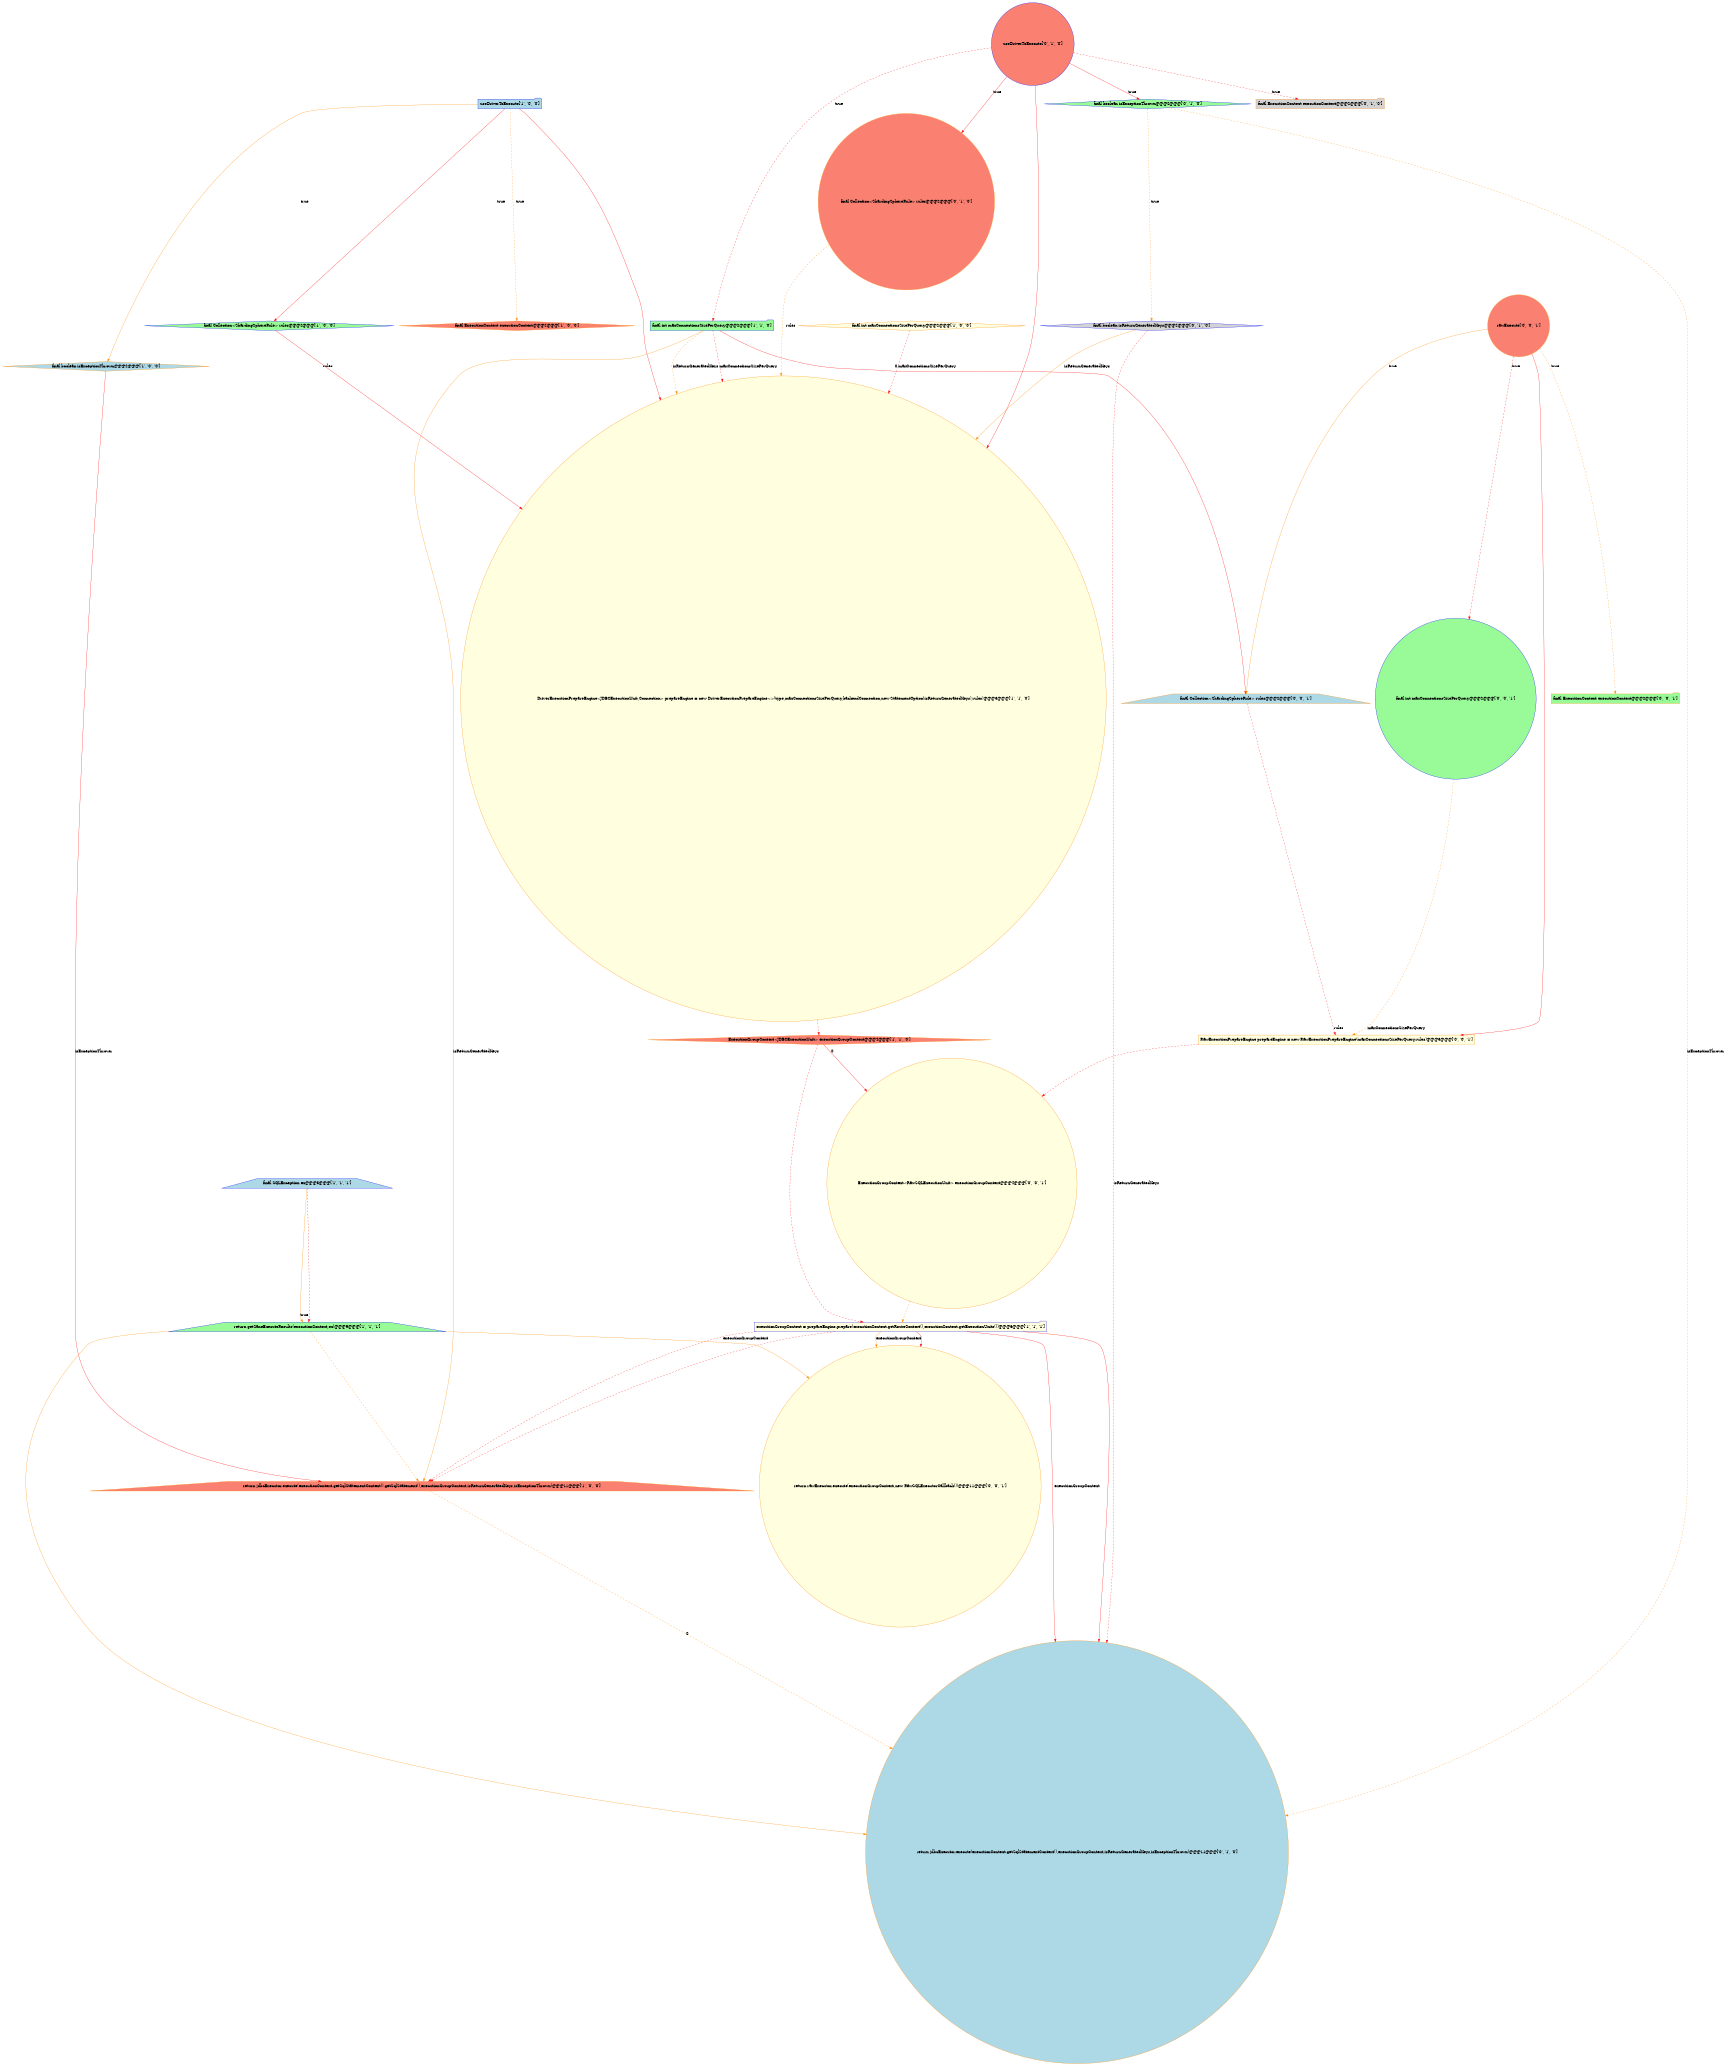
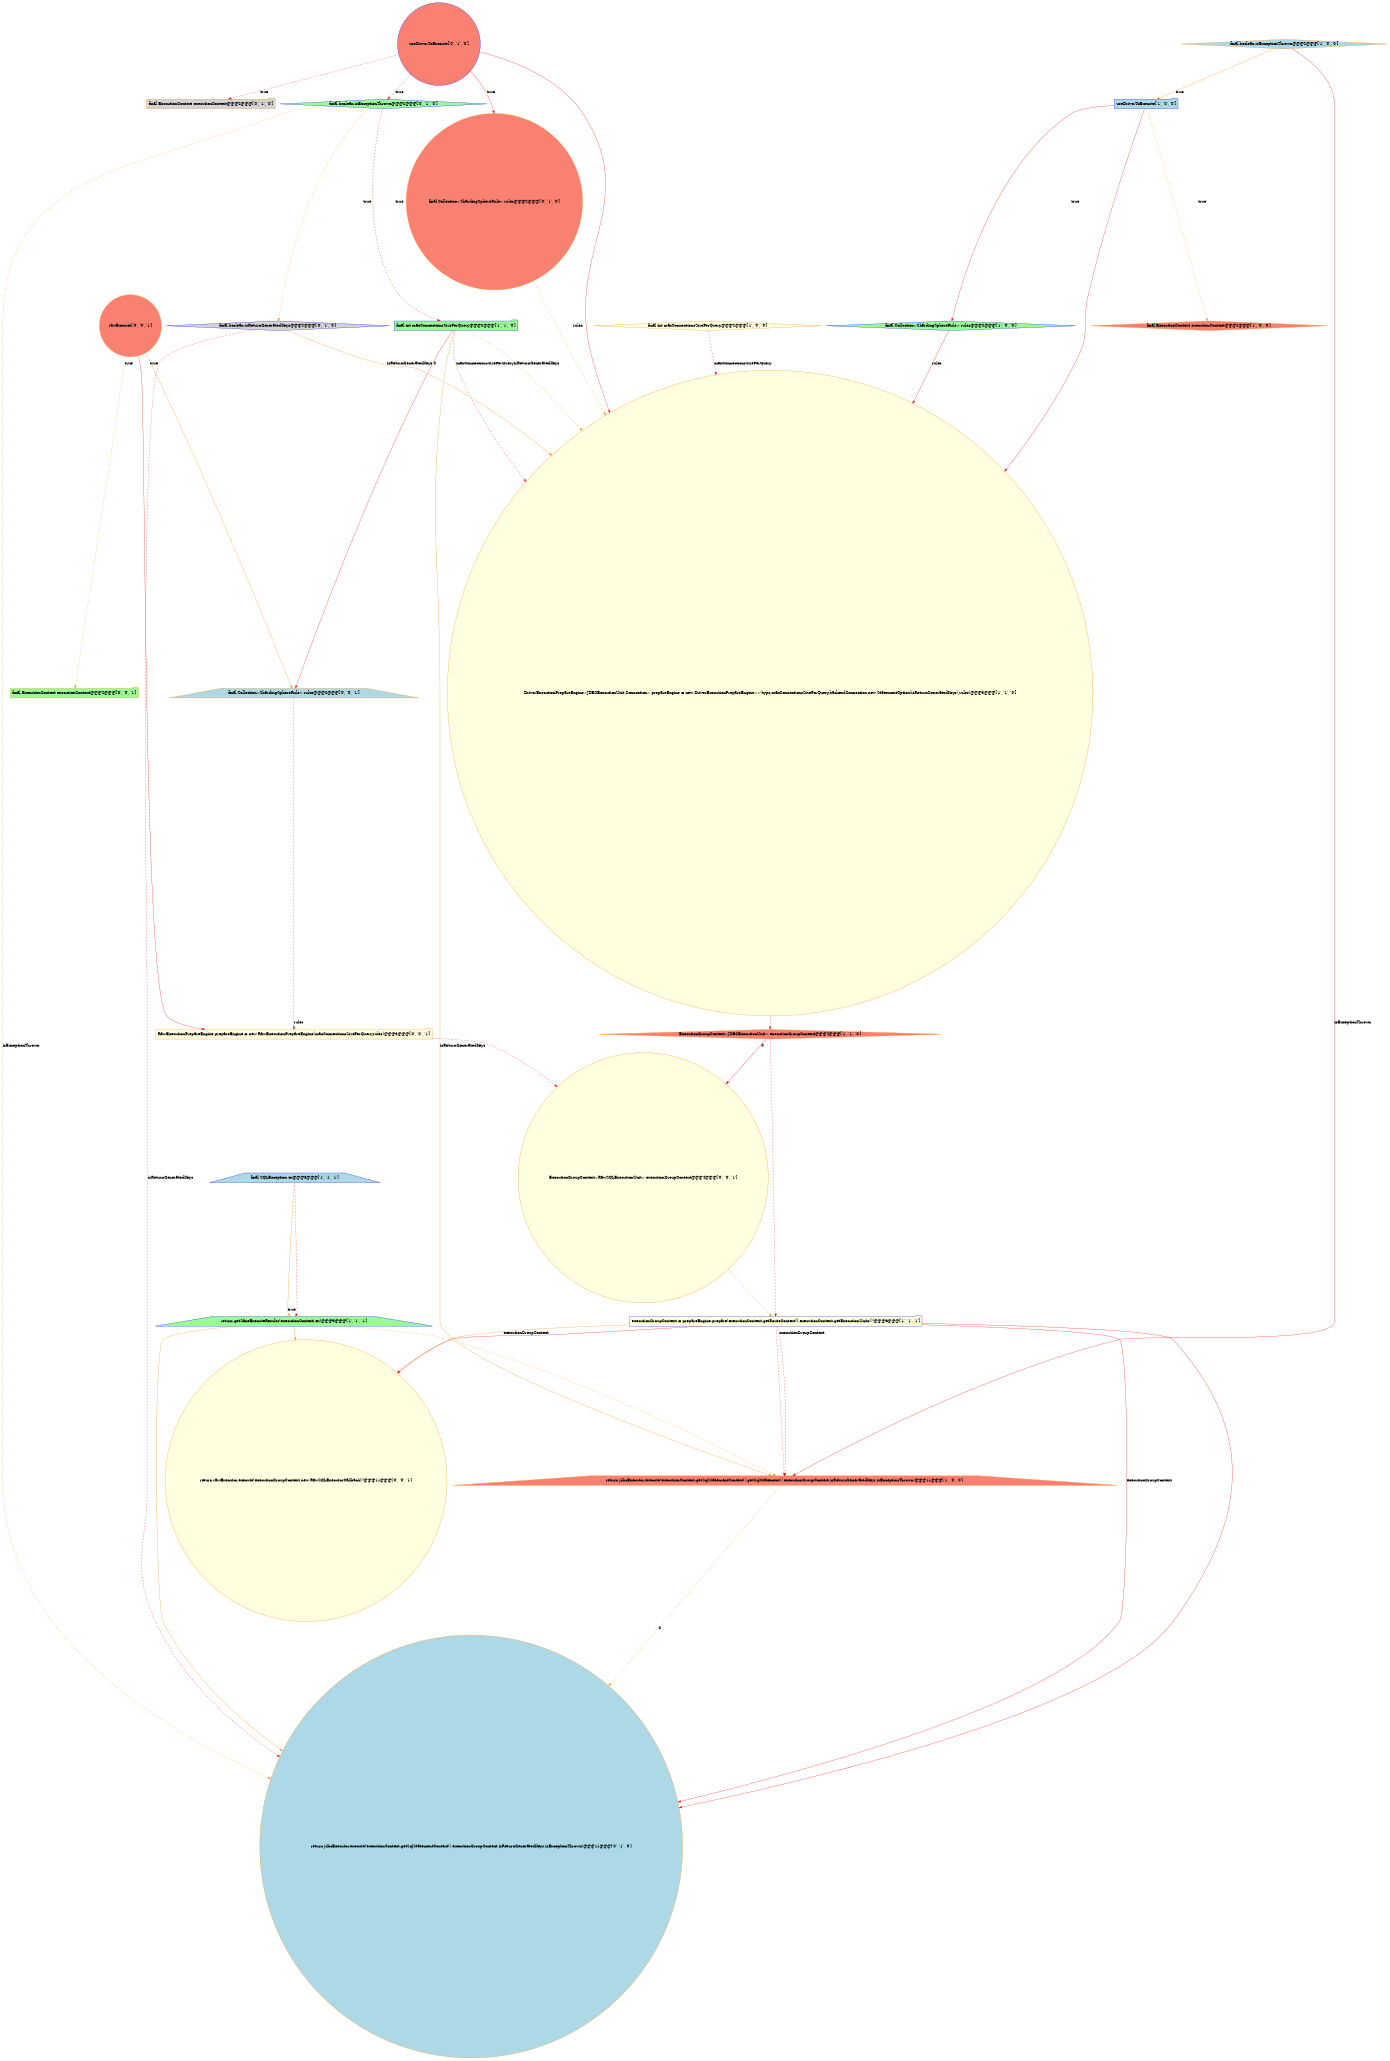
edge "useDriverToExecute['0', '1', '0']" -> "final boolean isExceptionThrown@@@2@@@['0', '1', '0']": style solid -> dashed
edge "useDriverToExecute['0', '1', '0']" -> "final int maxConnectionsSizePerQuery@@@2@@@['1', '1', '0']": now "final boolean isExceptionThrown@@@2@@@['0', '1', '0']" -> "final int maxConnectionsSizePerQuery@@@2@@@['1', '1', '0']"
edge "useDriverToExecute['1', '0', '0']" -> "final boolean isExceptionThrown@@@2@@@['1', '0', '0']": reversed
node "final int maxConnectionsSizePerQuery@@@2@@@['0', '0', '1']": removed
